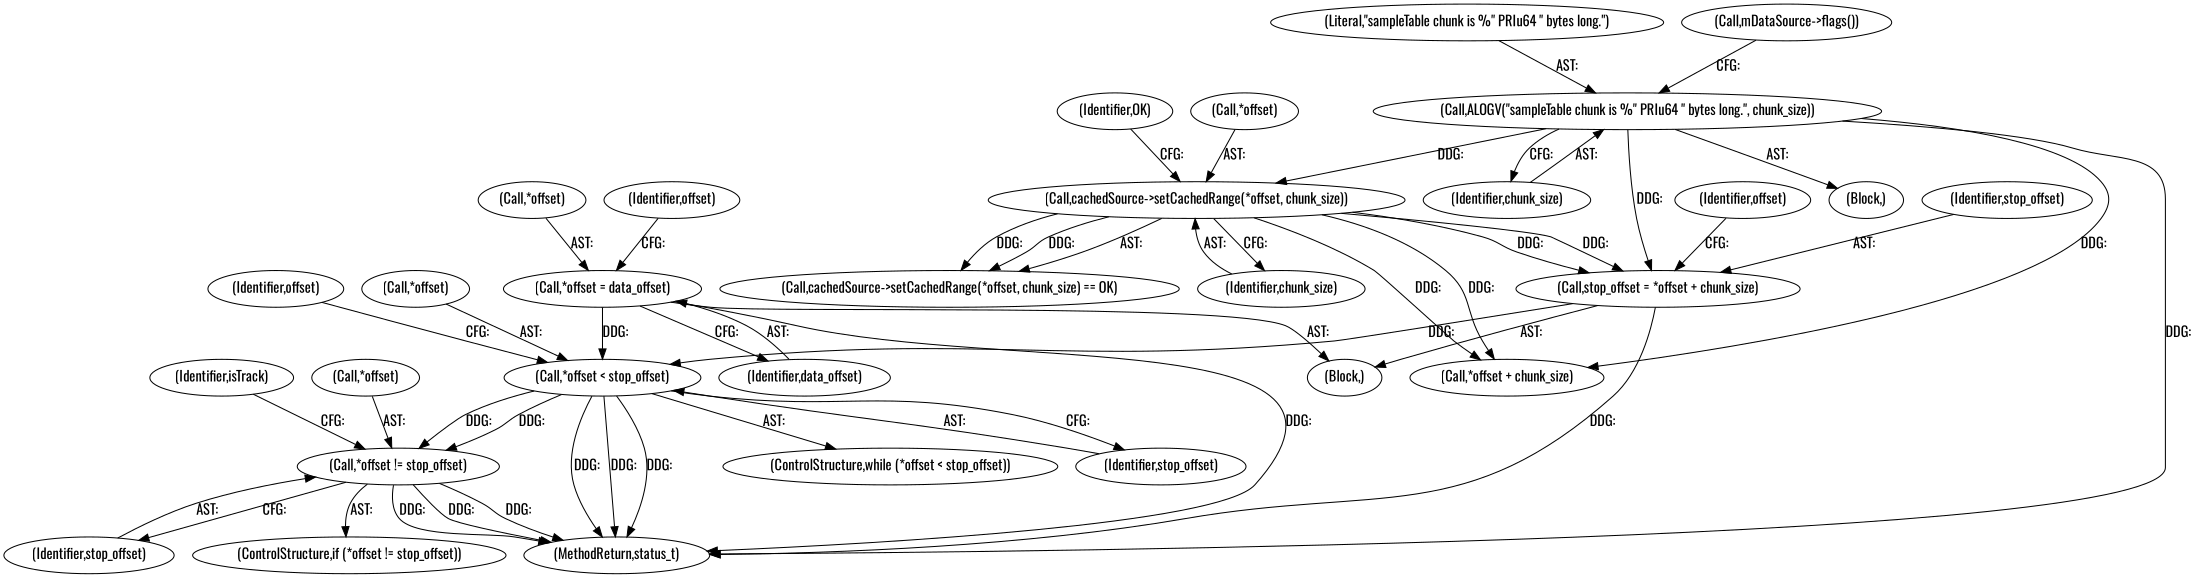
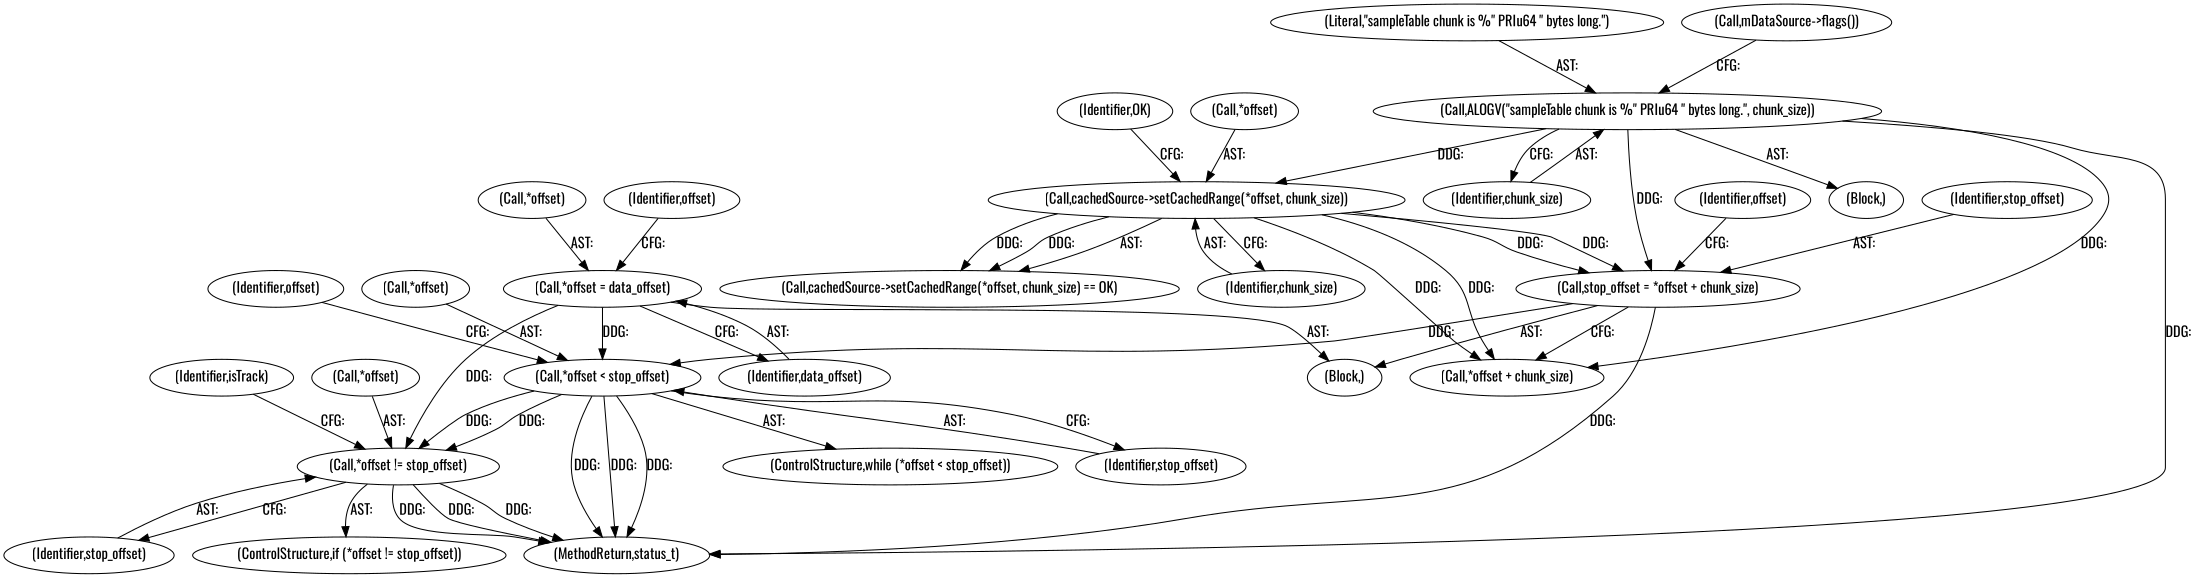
edge "(Call,stop_offset = *offset + chunk_size)" -> "(Call,*offset + chunk_size)": added, label "CFG:"
edge "(Call,*offset = data_offset)" -> "(MethodReturn,status_t)": now "(Call,*offset = data_offset)" -> "(Call,*offset != stop_offset)"
